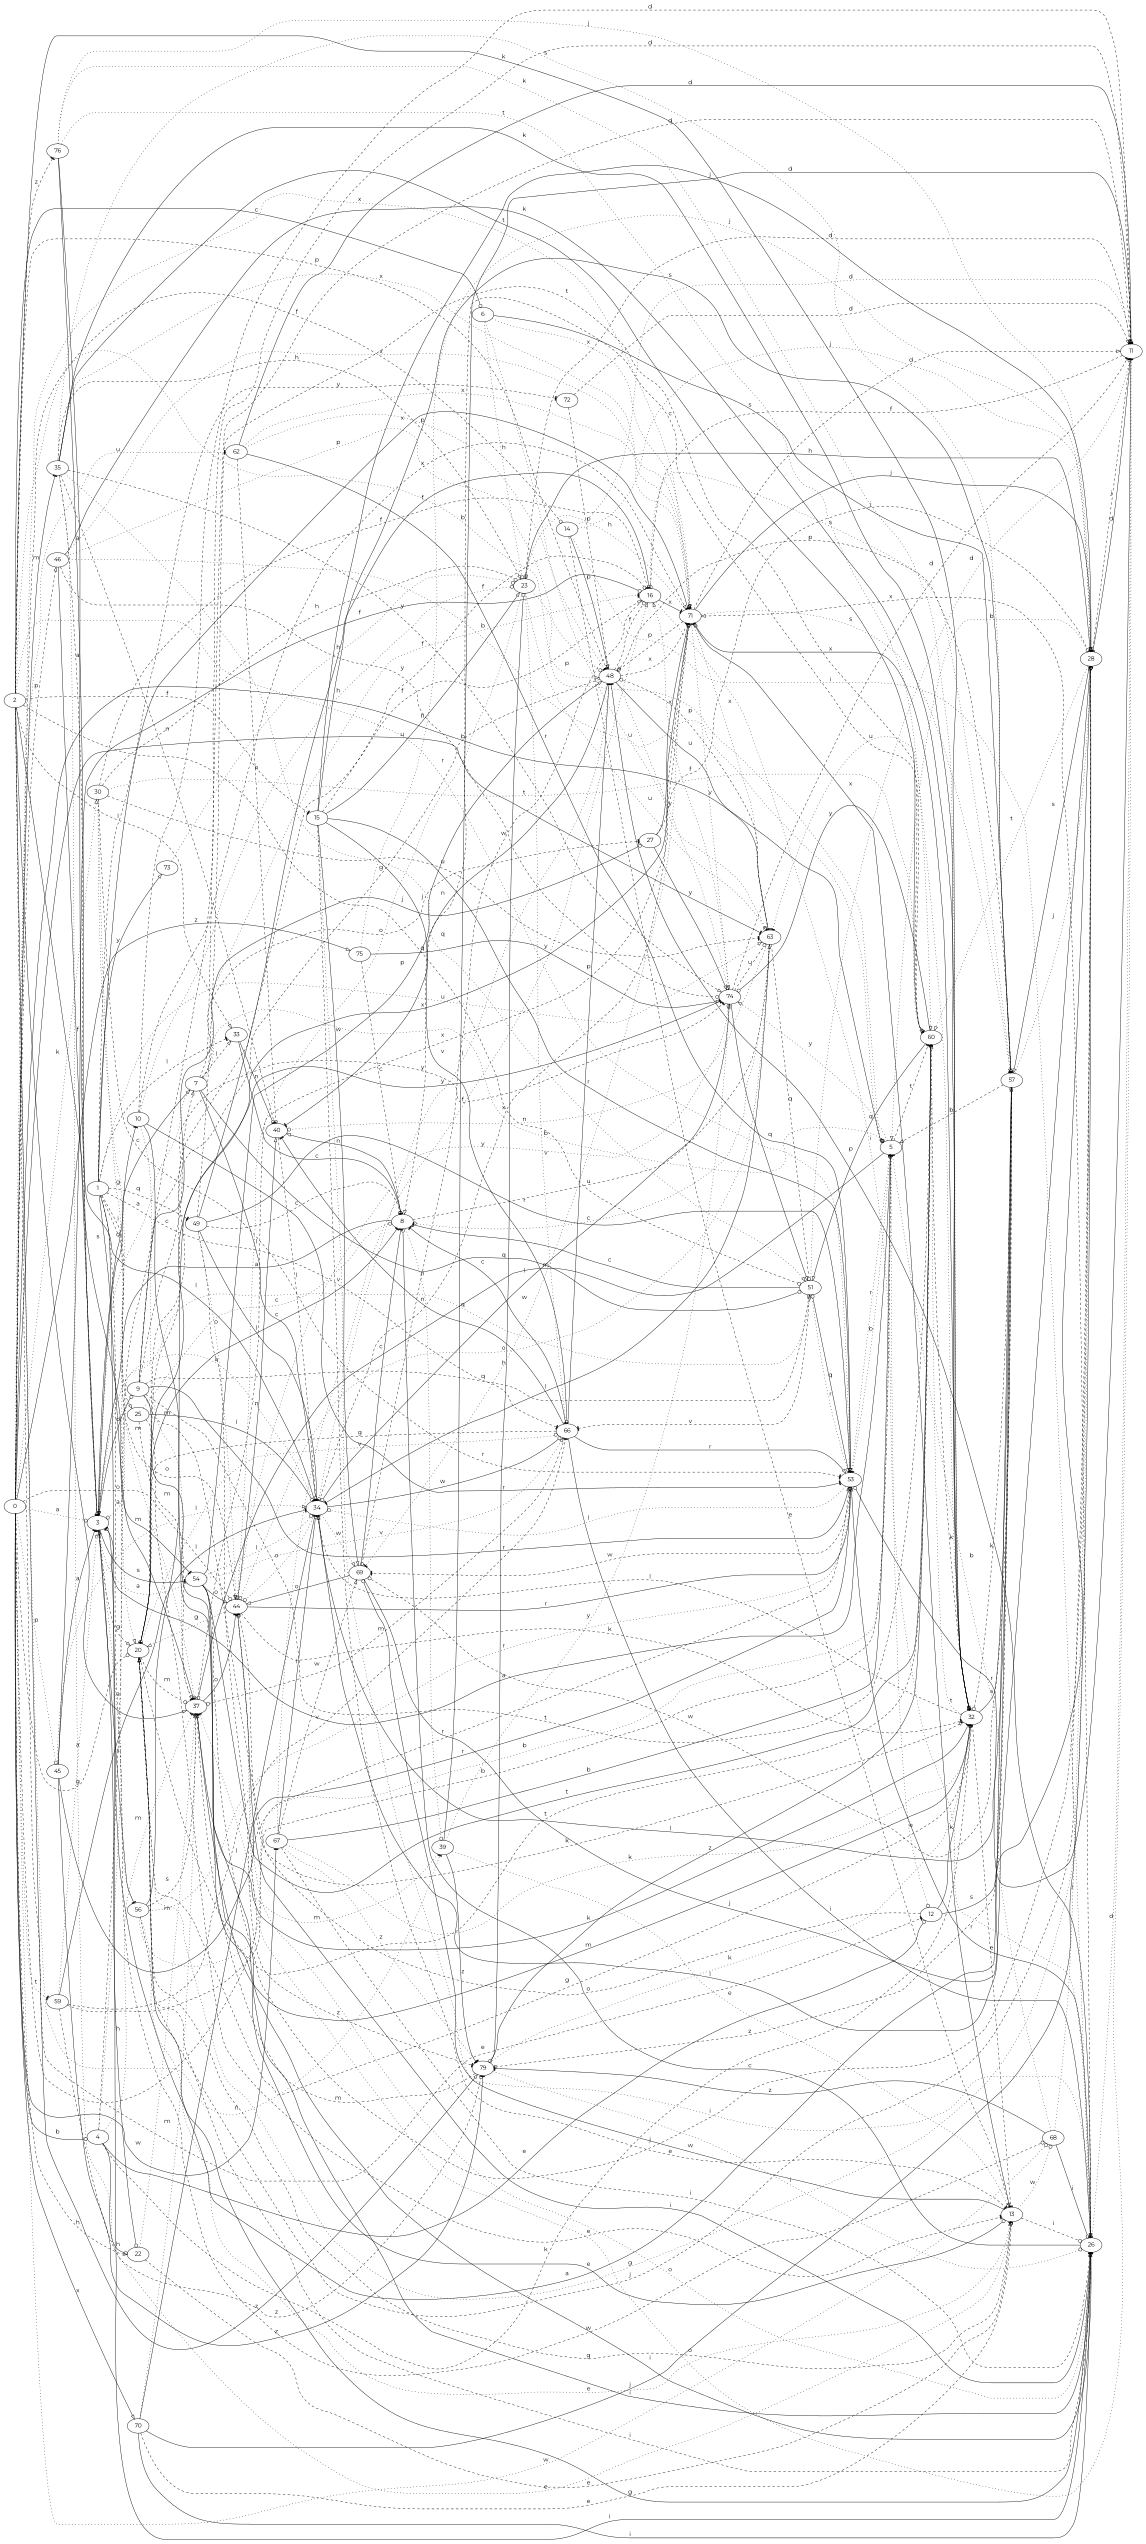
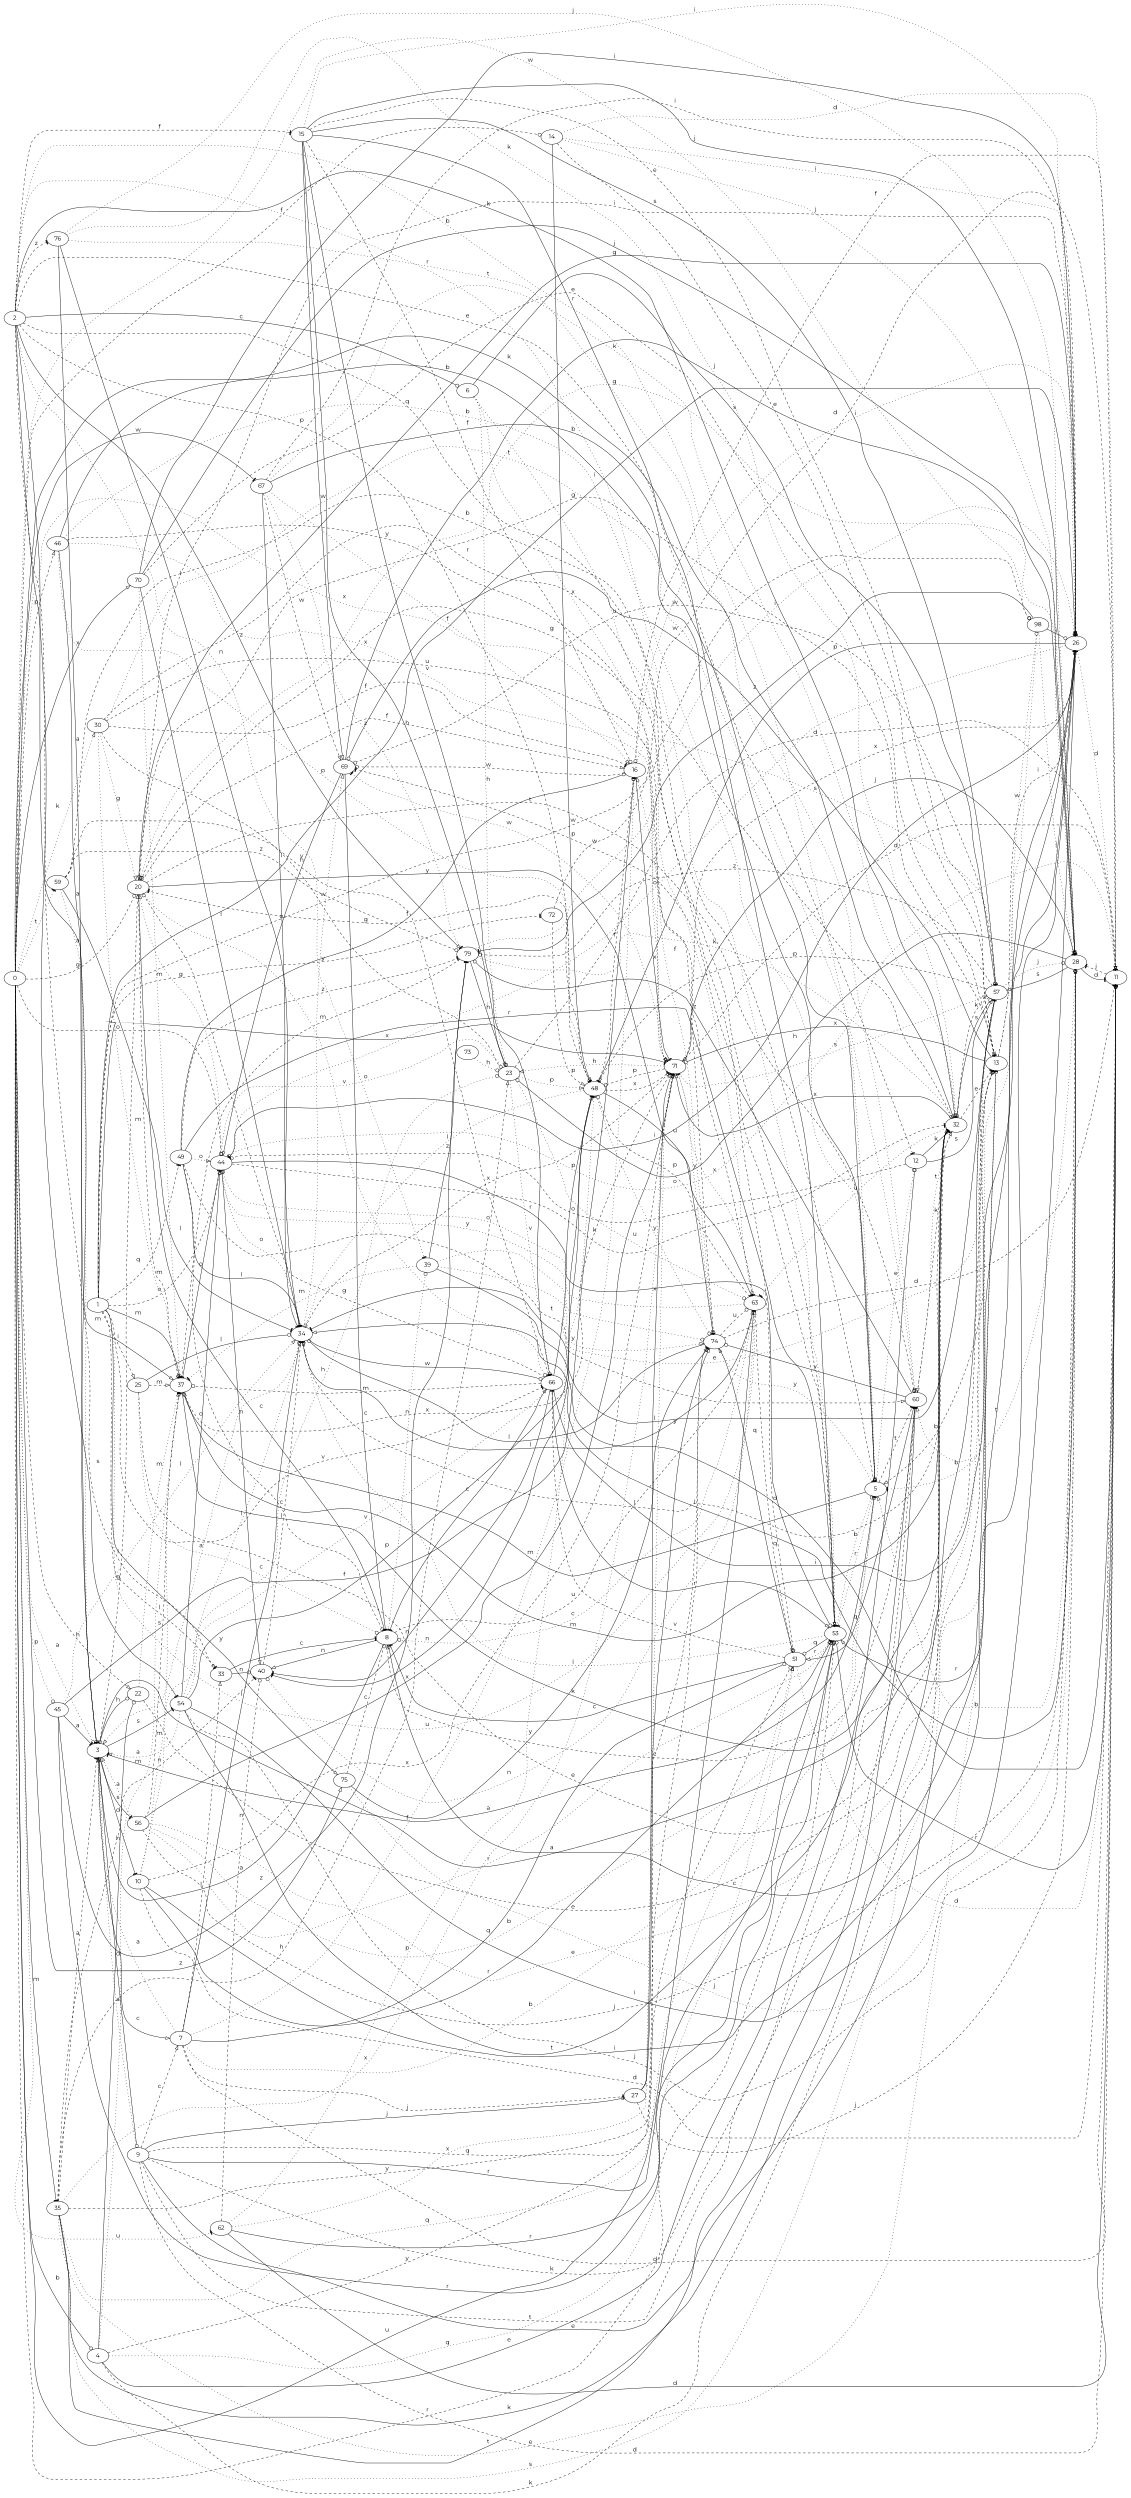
edge "1" -> "73": now "1" -> "75"
edge "46" -> "3": label "f" -> "a"
node "68": label "68" -> "98"
